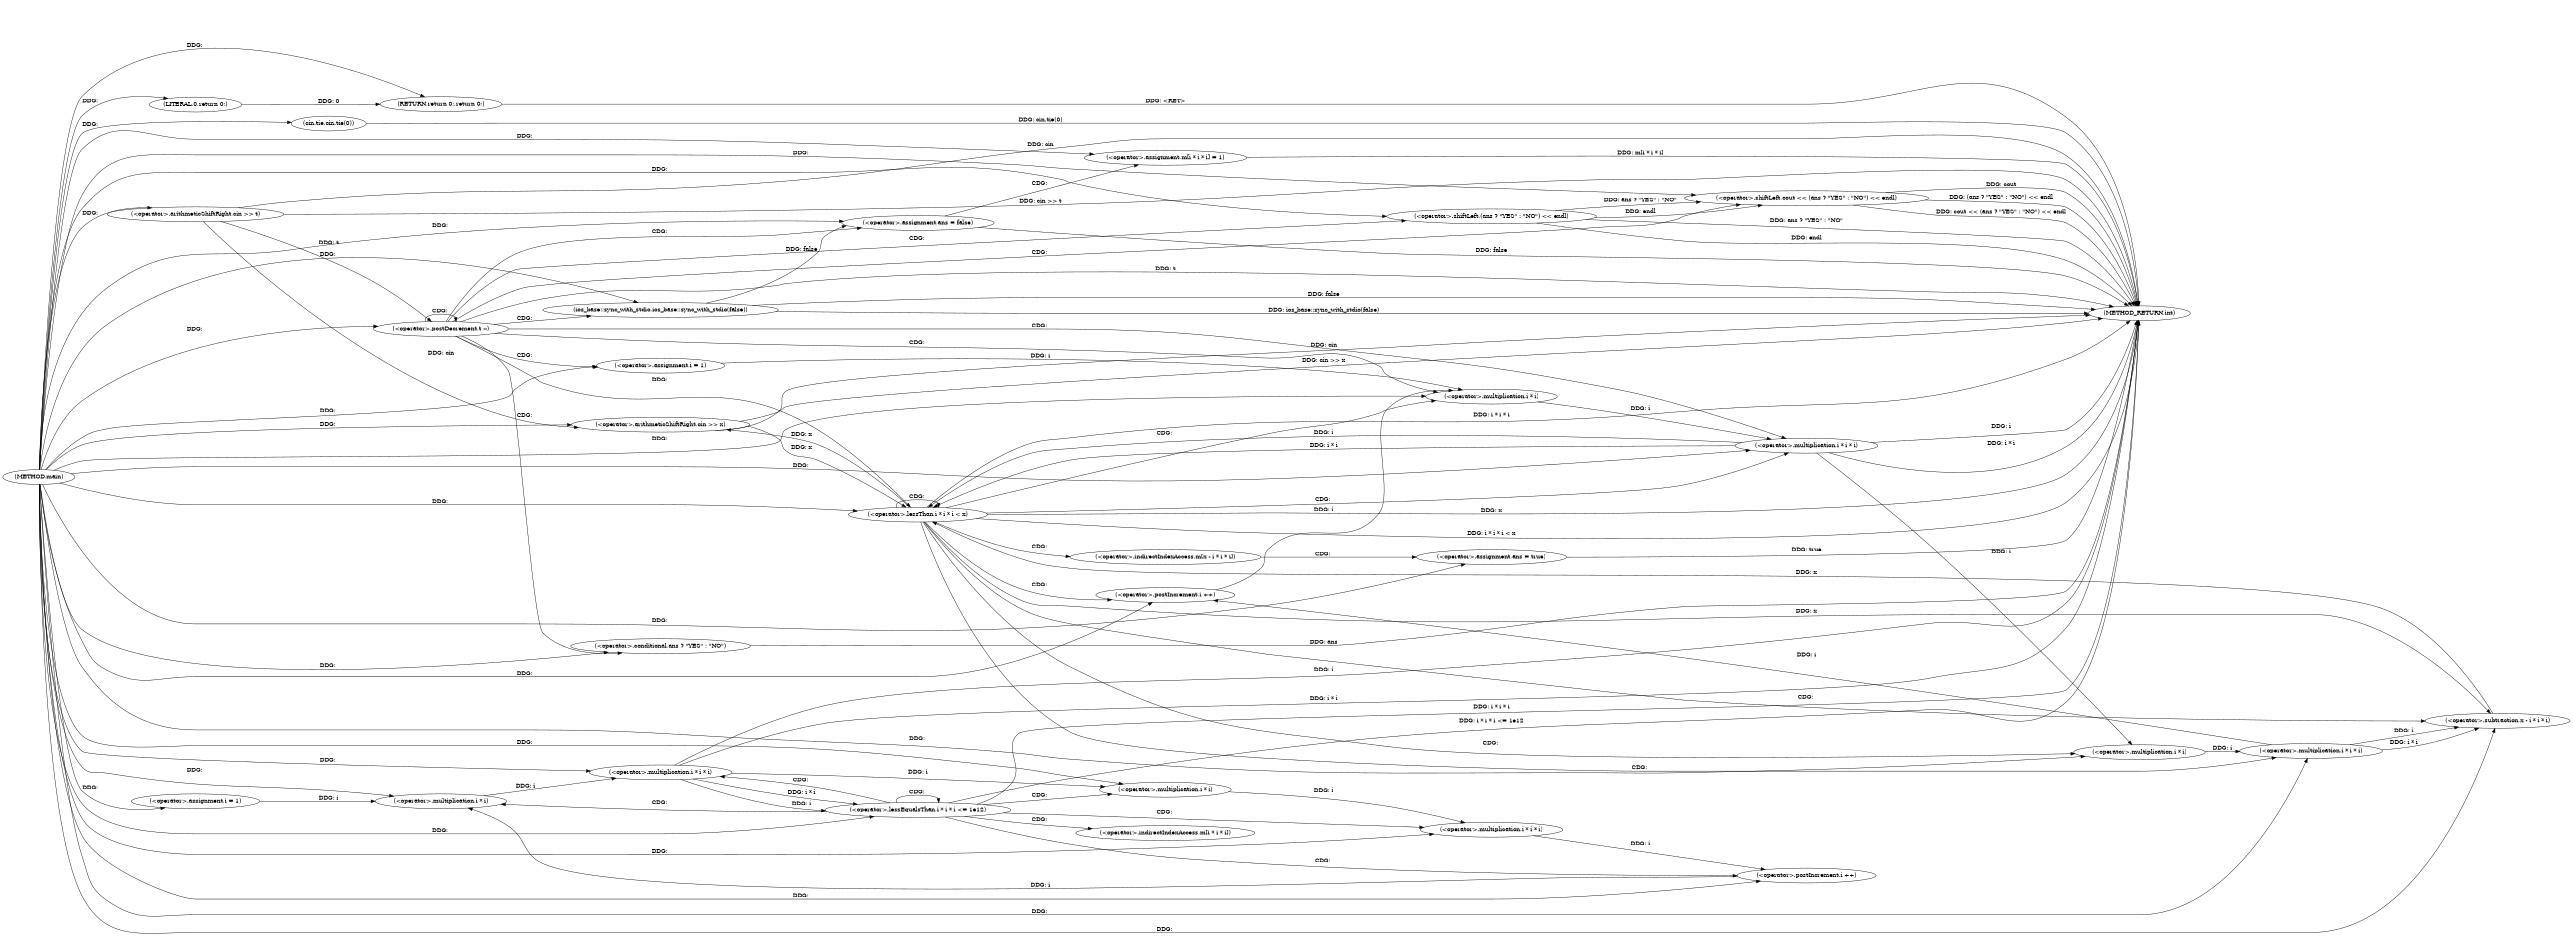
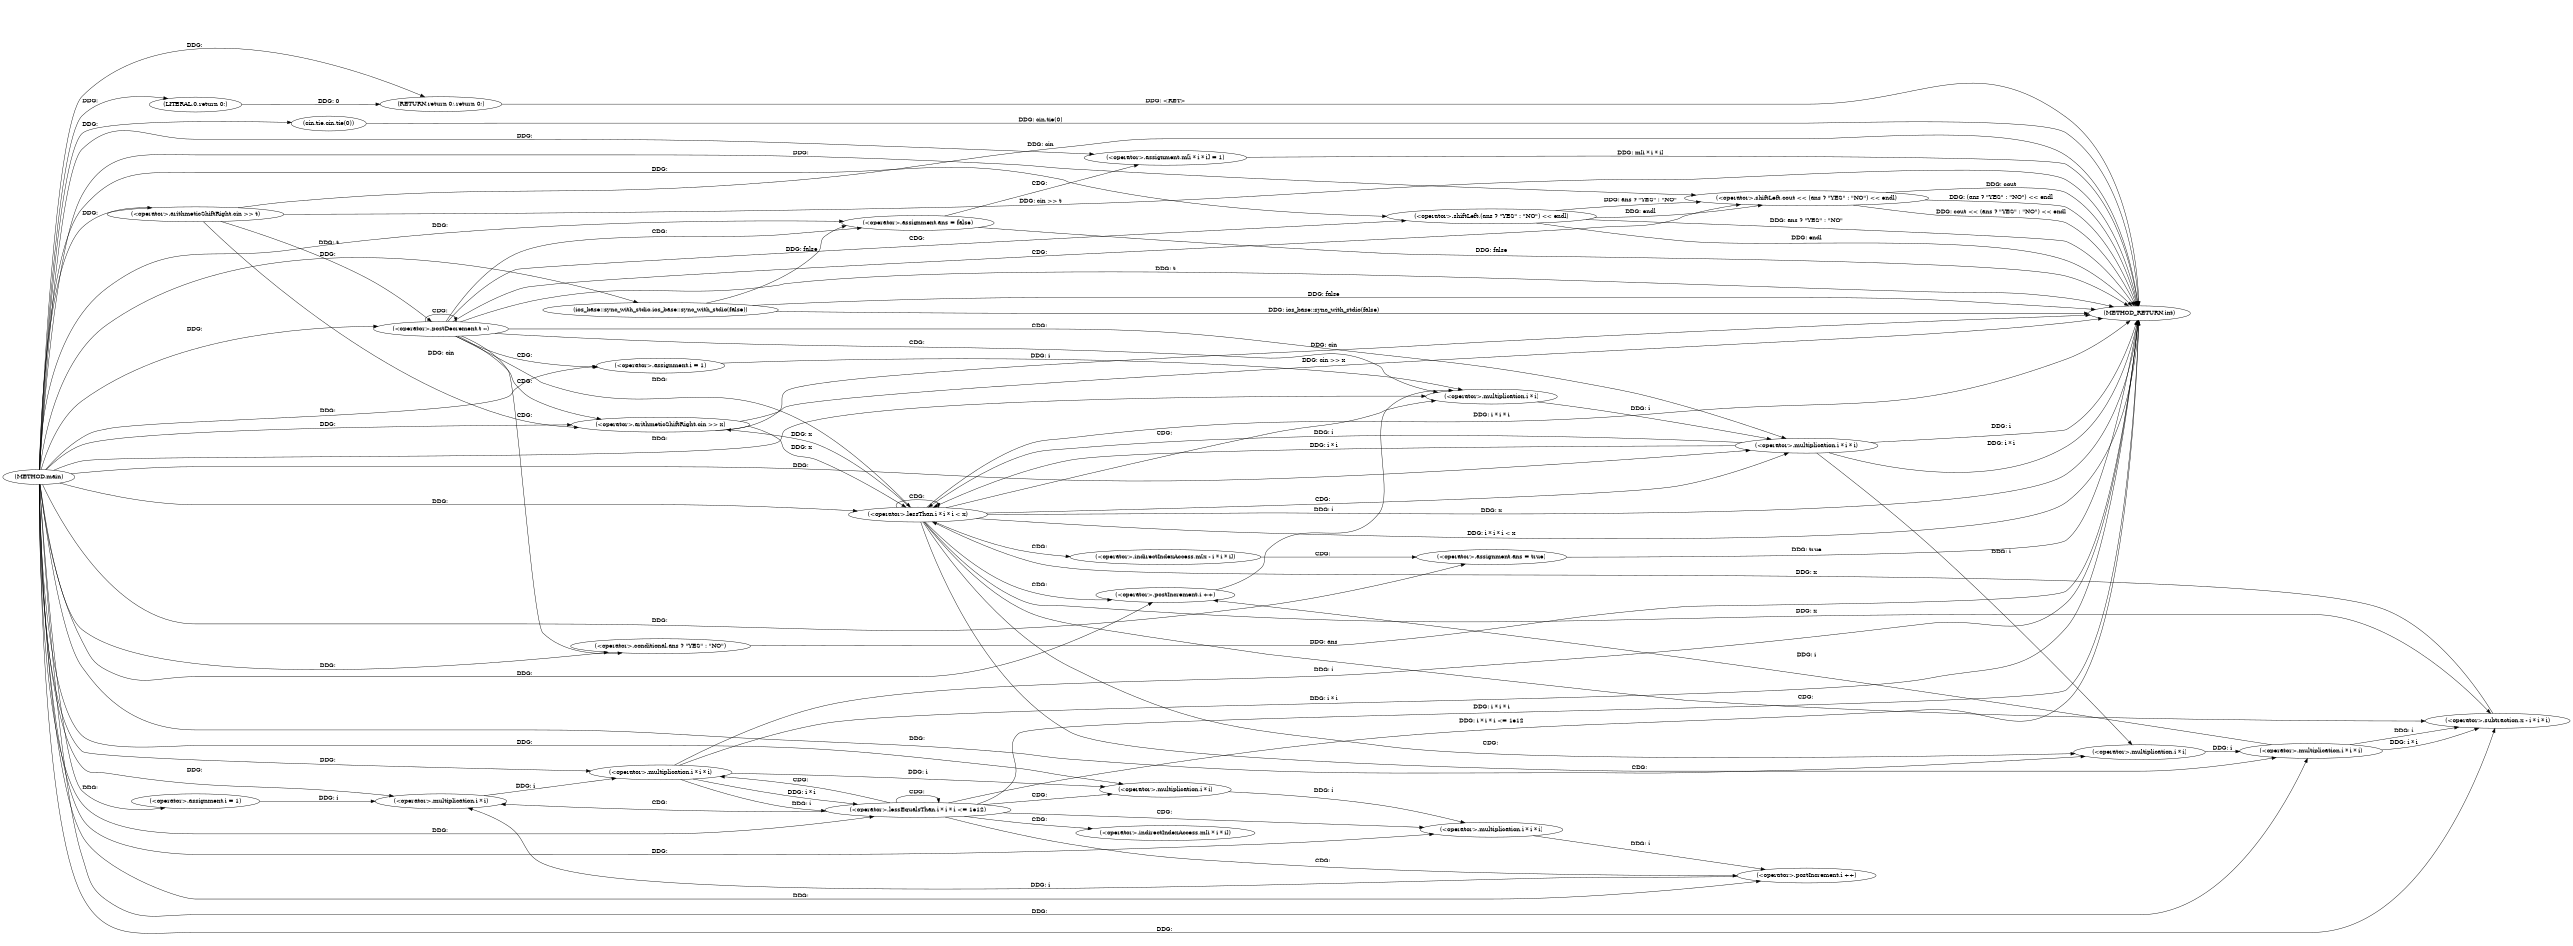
edge "(<operator>.postDecrement,t --)" -> "(ios_base::sync_with_stdio,ios_base::sync_with_stdio(false))": now "(<operator>.postDecrement,t --)" -> "(<operator>.arithmeticShiftRight,cin >> x)"
